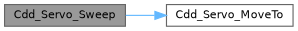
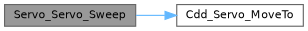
node "Cdd_Servo_Sweep": label "Cdd_Servo_Sweep" -> "Servo_Servo_Sweep"
